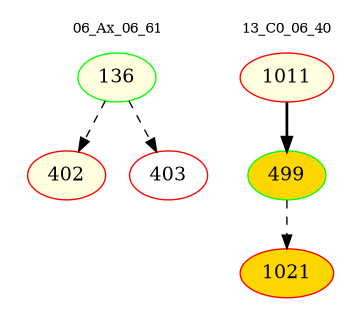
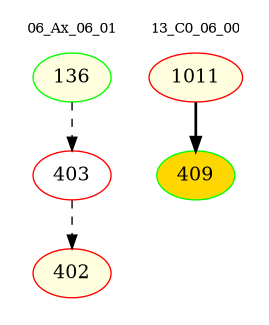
cluster "06_Ax_06_61": label "06_Ax_06_61" -> "06_Ax_06_01"
cluster "13_C0_06_40": label "13_C0_06_40" -> "13_C0_06_00"
edge "136" -> "402": now "403" -> "402"
node "499": label "499" -> "409"
node "1021": removed
